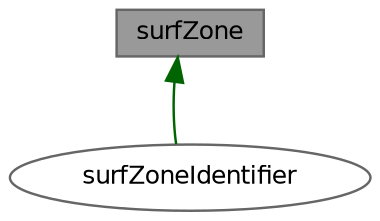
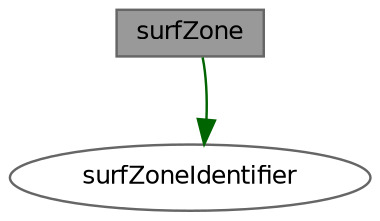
edge "surfZoneIdentifier" -> "surfZone": reversed
